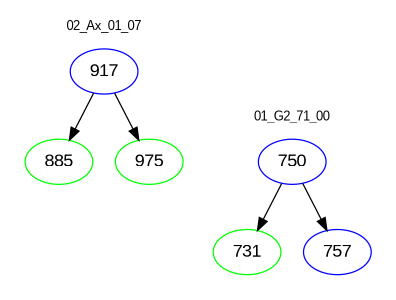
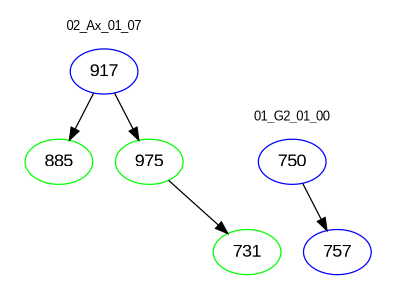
cluster "01_G2_71_00": label "01_G2_71_00" -> "01_G2_01_00"
edge "750" -> "731": now "975" -> "731"
